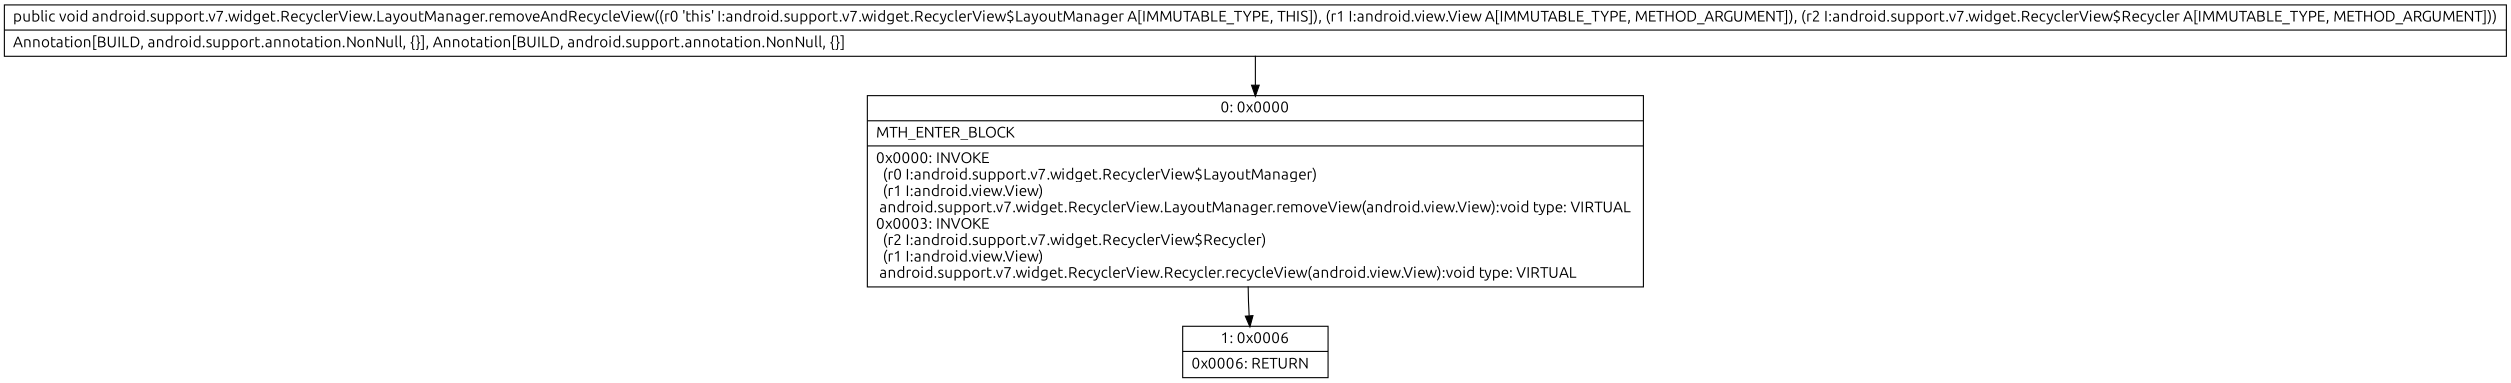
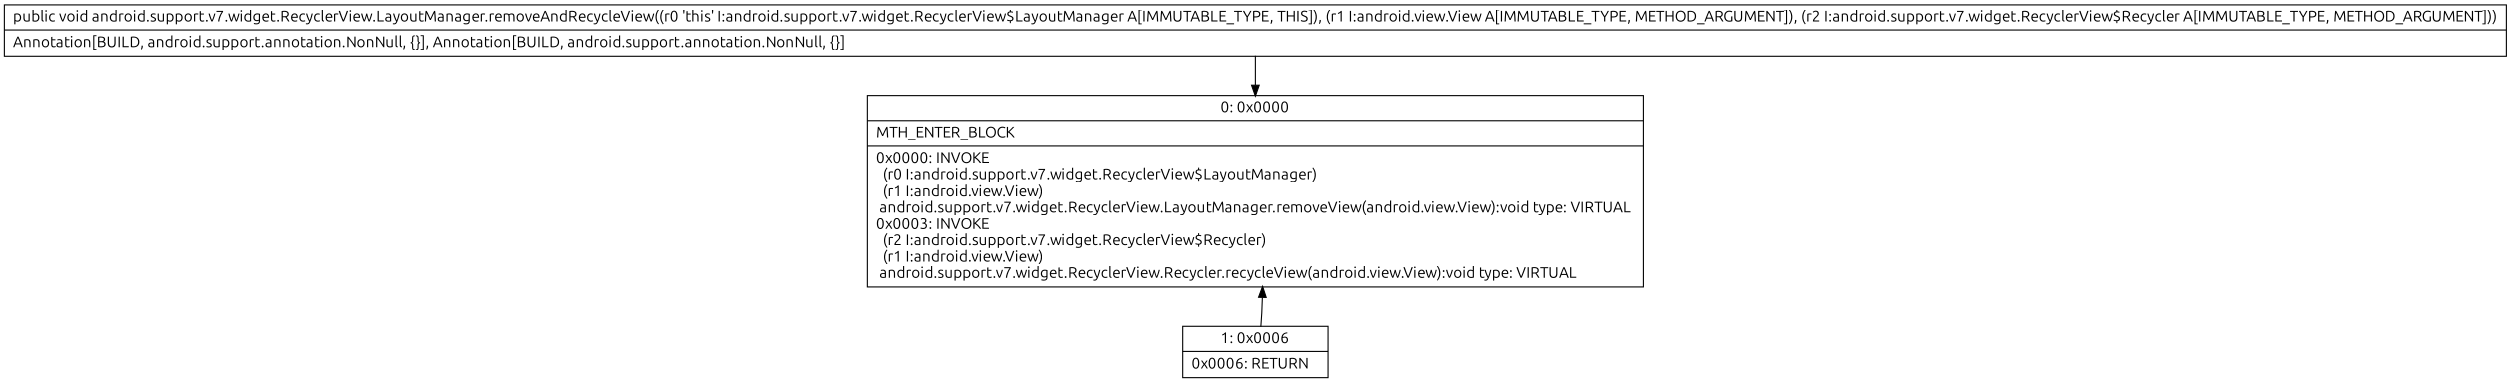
edge "0: 0x0000" -> "1: 0x0006": reversed
